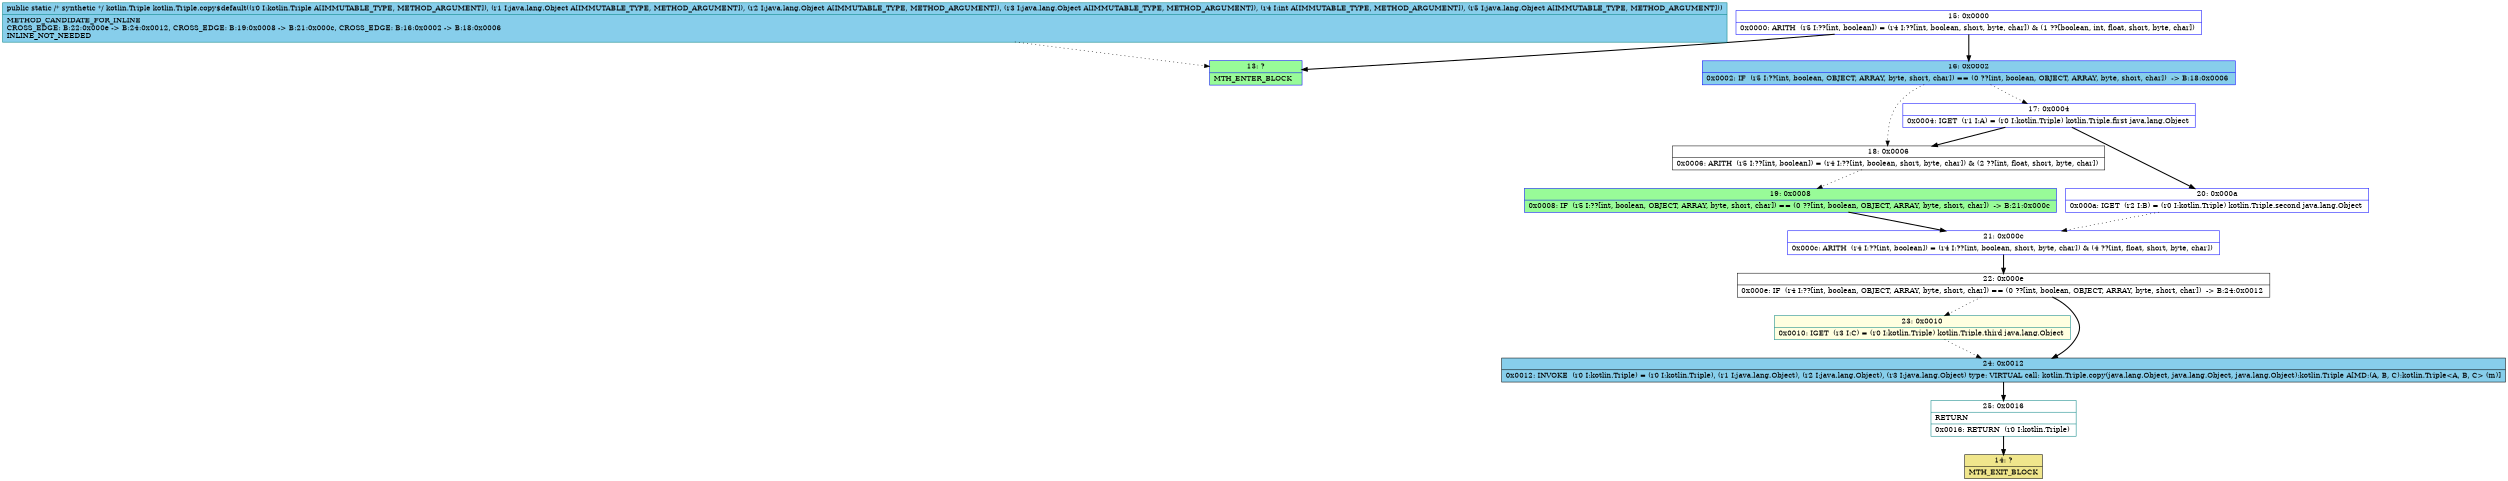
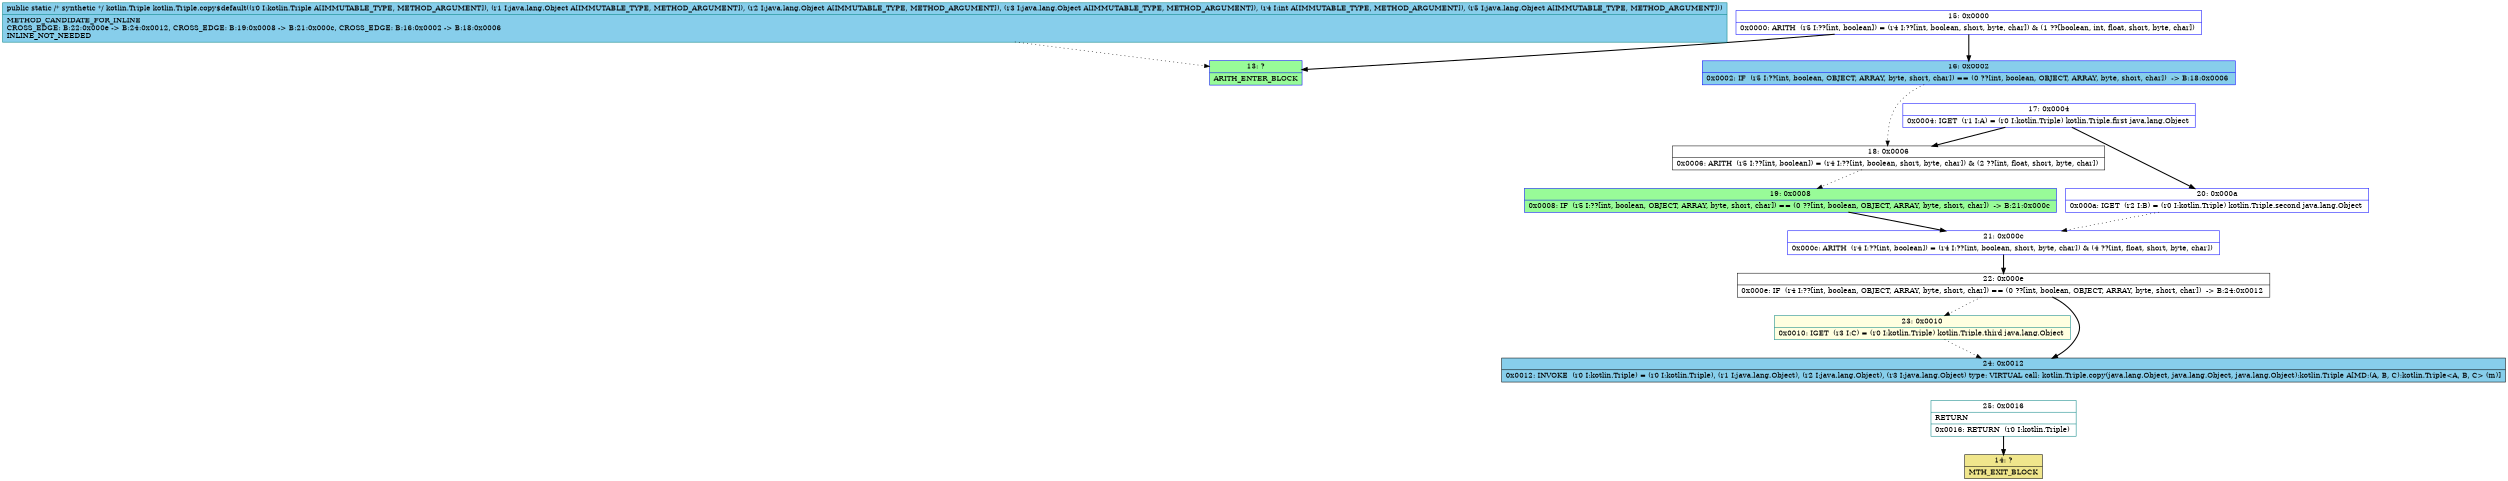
node "13: ?": text "MTH_ENTER_BLOCK" -> "ARITH_ENTER_BLOCK"
edge "16: 0x0002" -> "17: 0x0004": removed
edge "24: 0x0012" -> "25: 0x0016": removed
